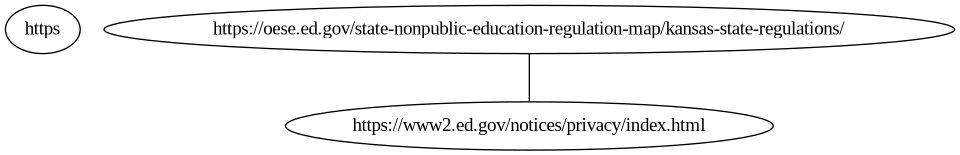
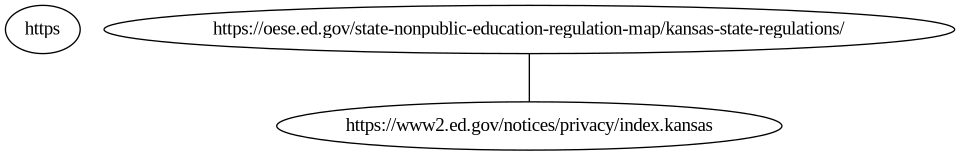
node "https://www2.ed.gov/notices/privacy/index.html": label "https://www2.ed.gov/notices/privacy/index.html" -> "https://www2.ed.gov/notices/privacy/index.kansas"
